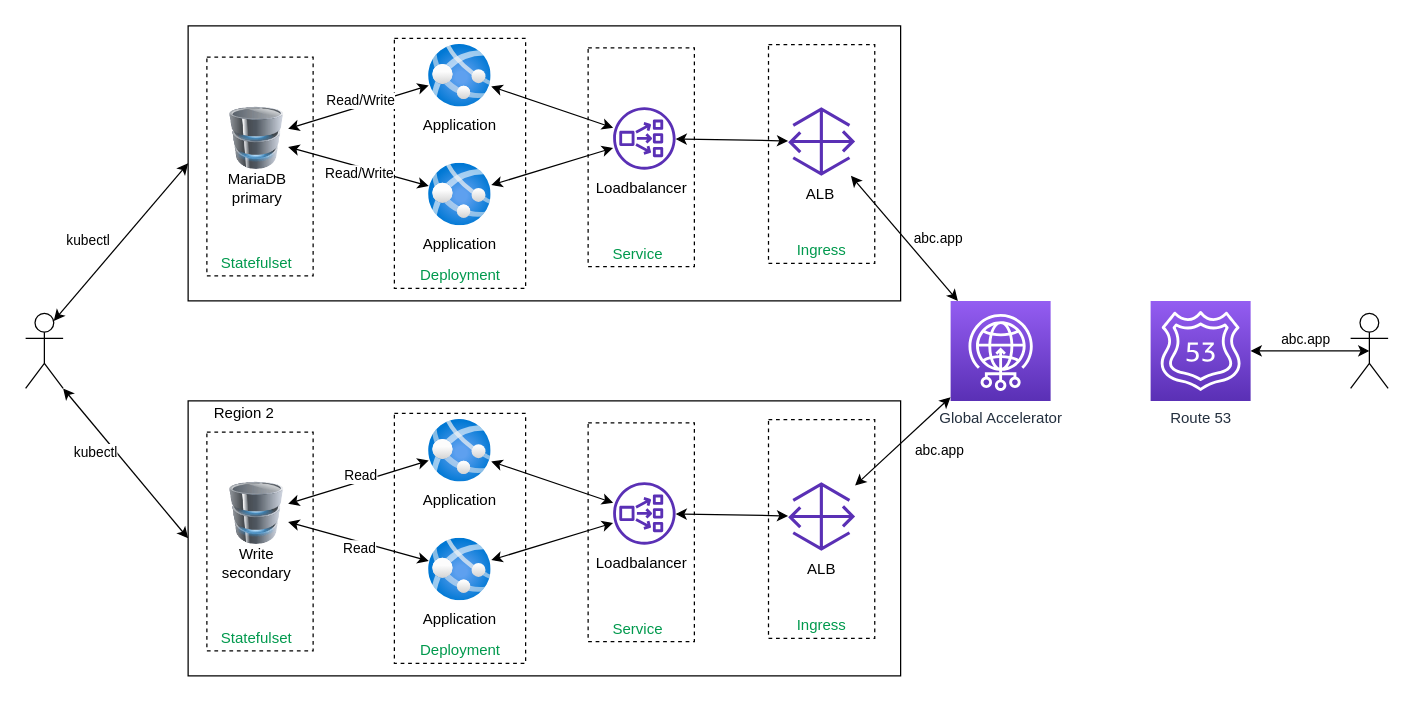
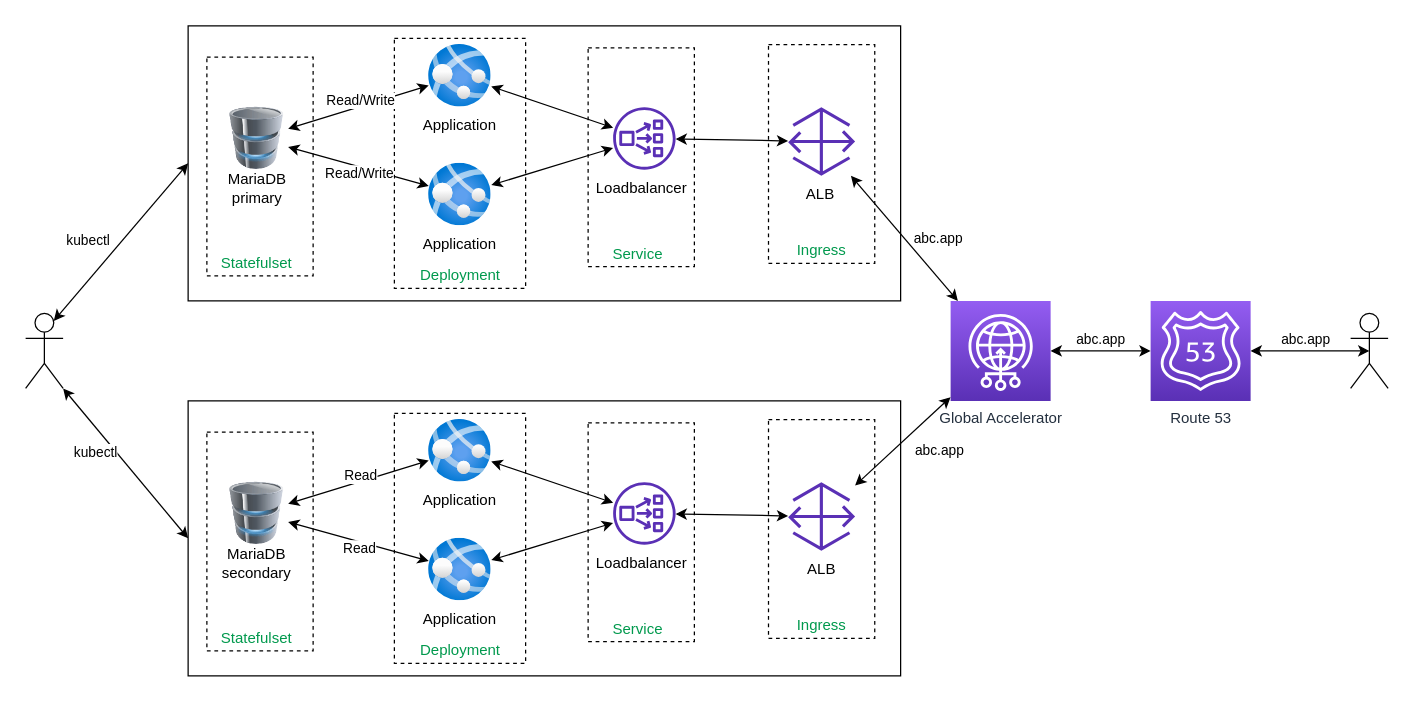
edge "Global Accelerator" -- "Route 53": added, label "abc.app"
node "Region 2": removed
node "Write secondary": label "Write secondary" -> "MariaDB secondary"
